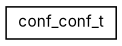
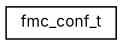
node "conf_conf_t": label "conf_conf_t" -> "fmc_conf_t"
